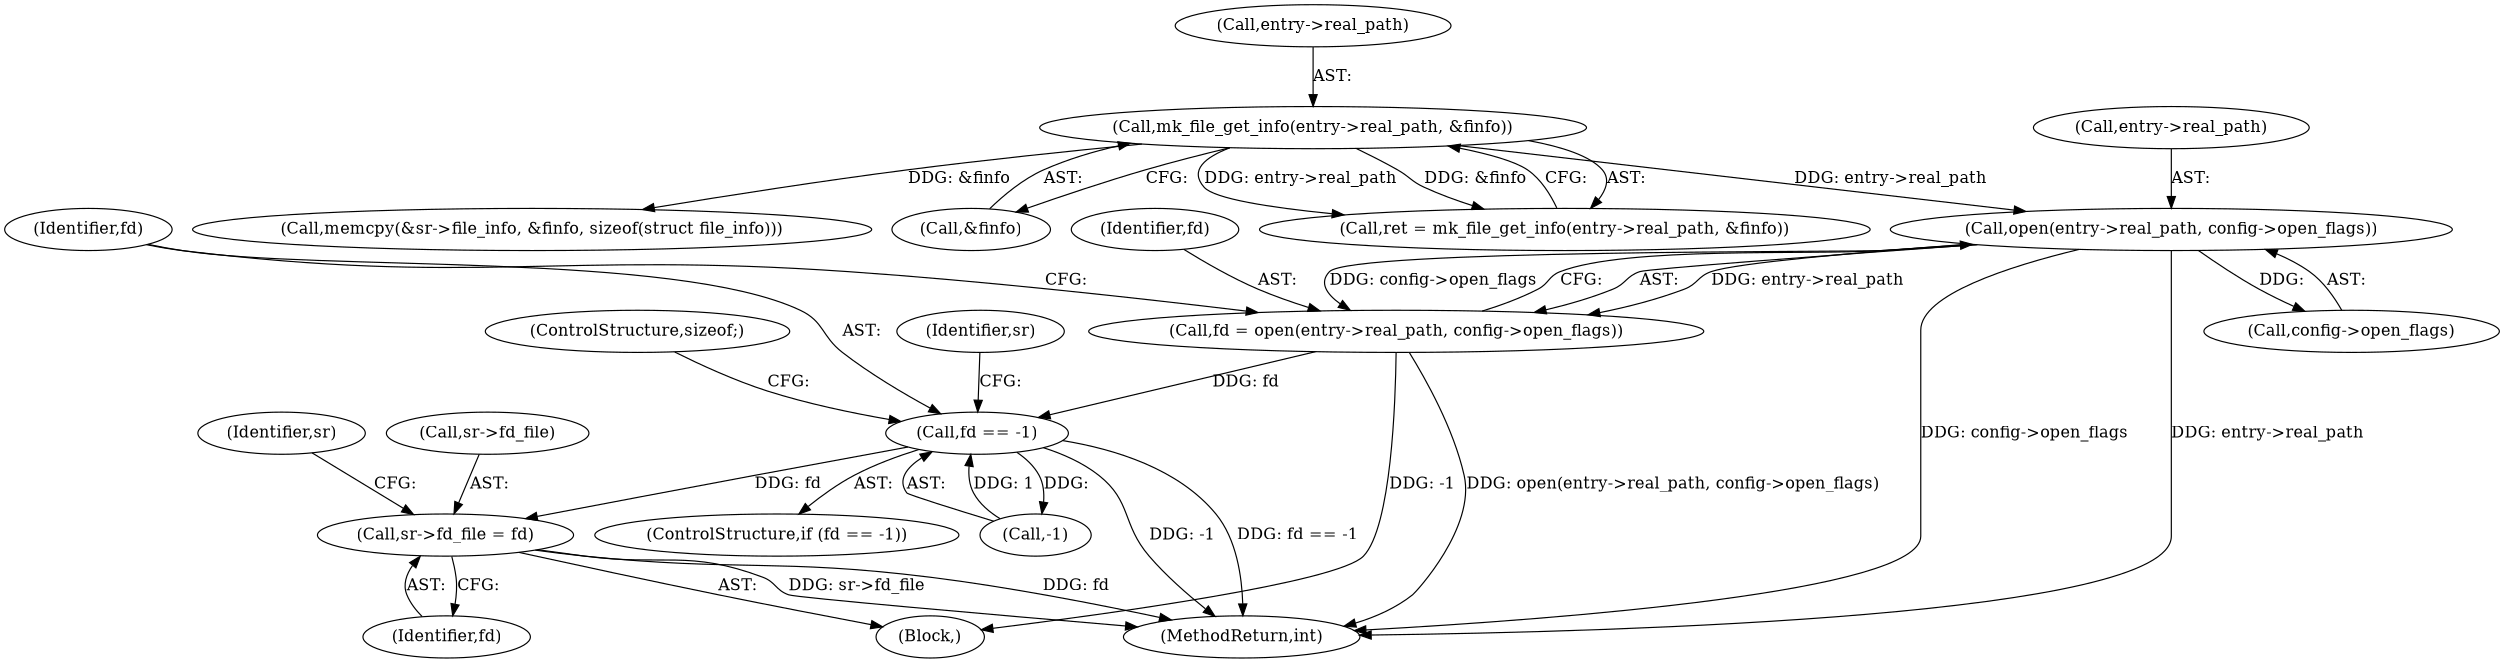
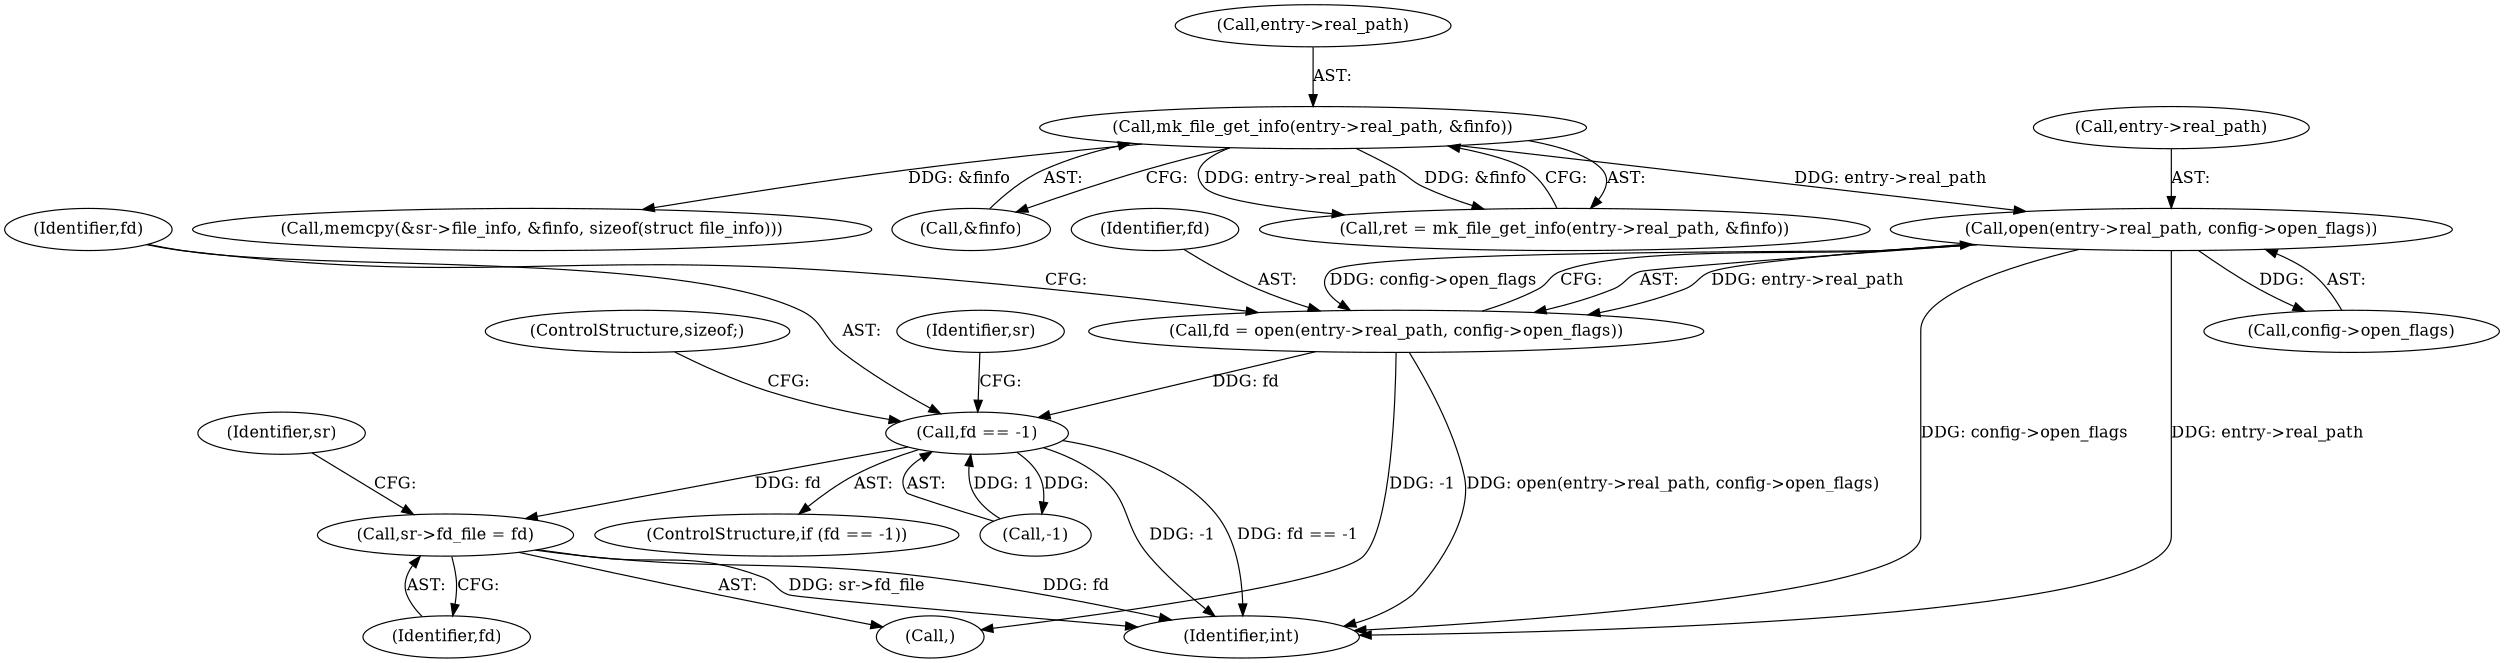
node "(Call,sr->fd_file)": removed
node "(Block,)": label "(Block,)" -> "(Call,)"
node "(MethodReturn,int)": label "(MethodReturn,int)" -> "(Identifier,int)"
